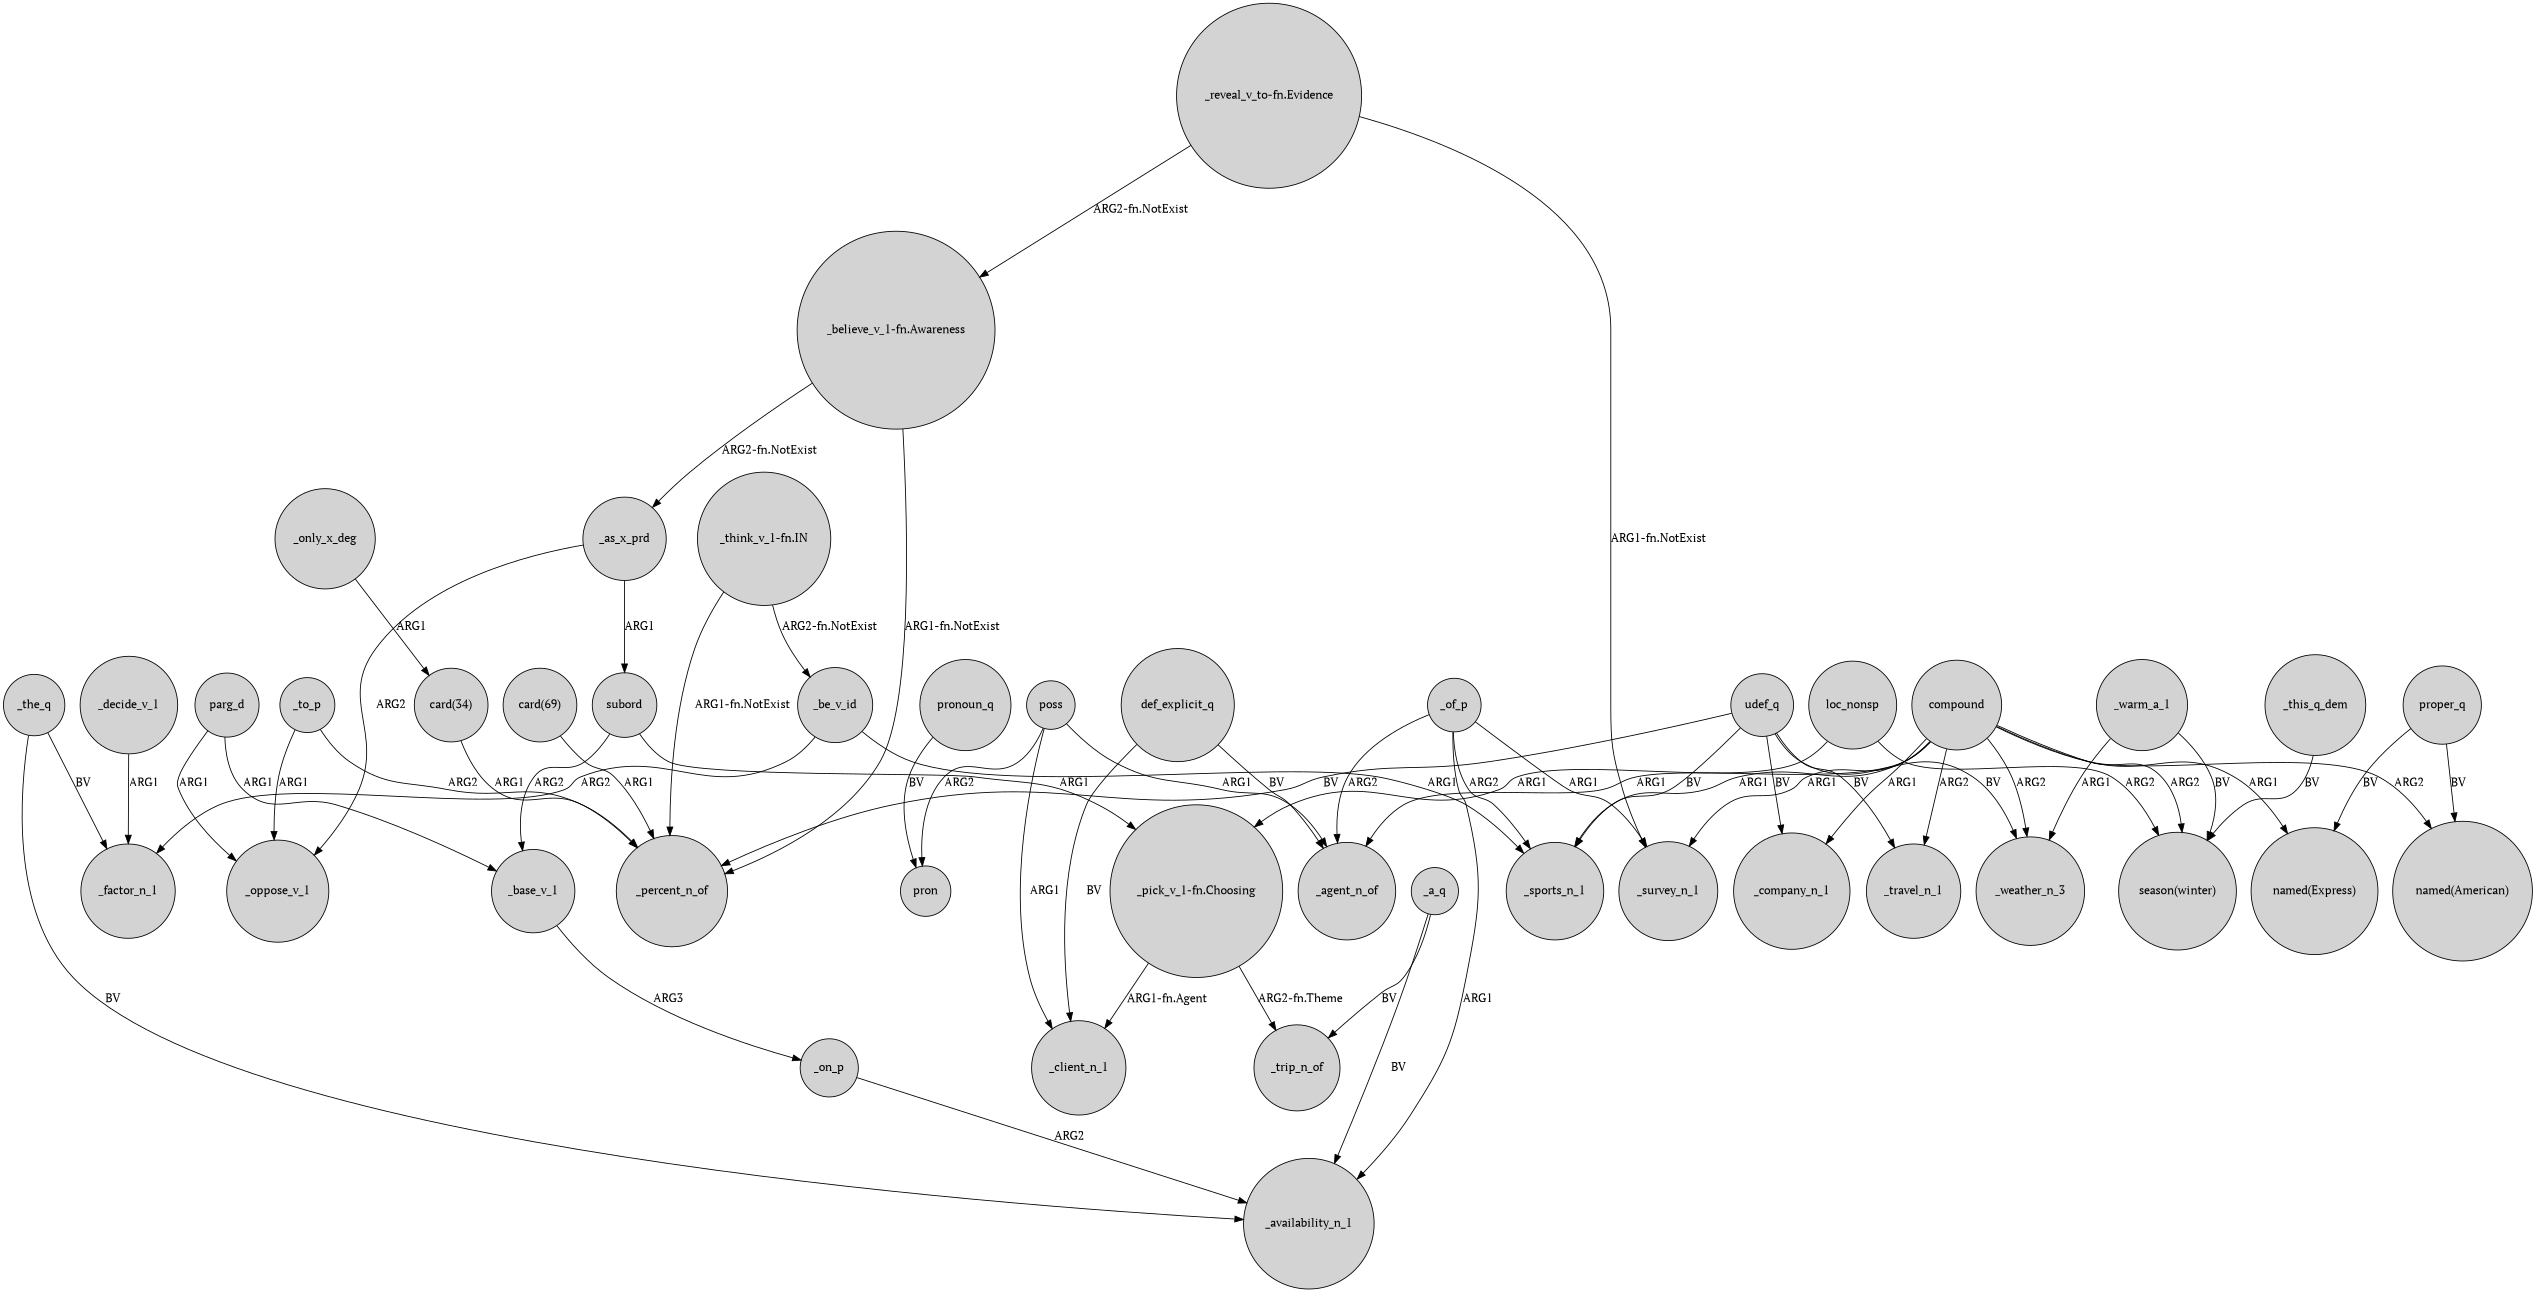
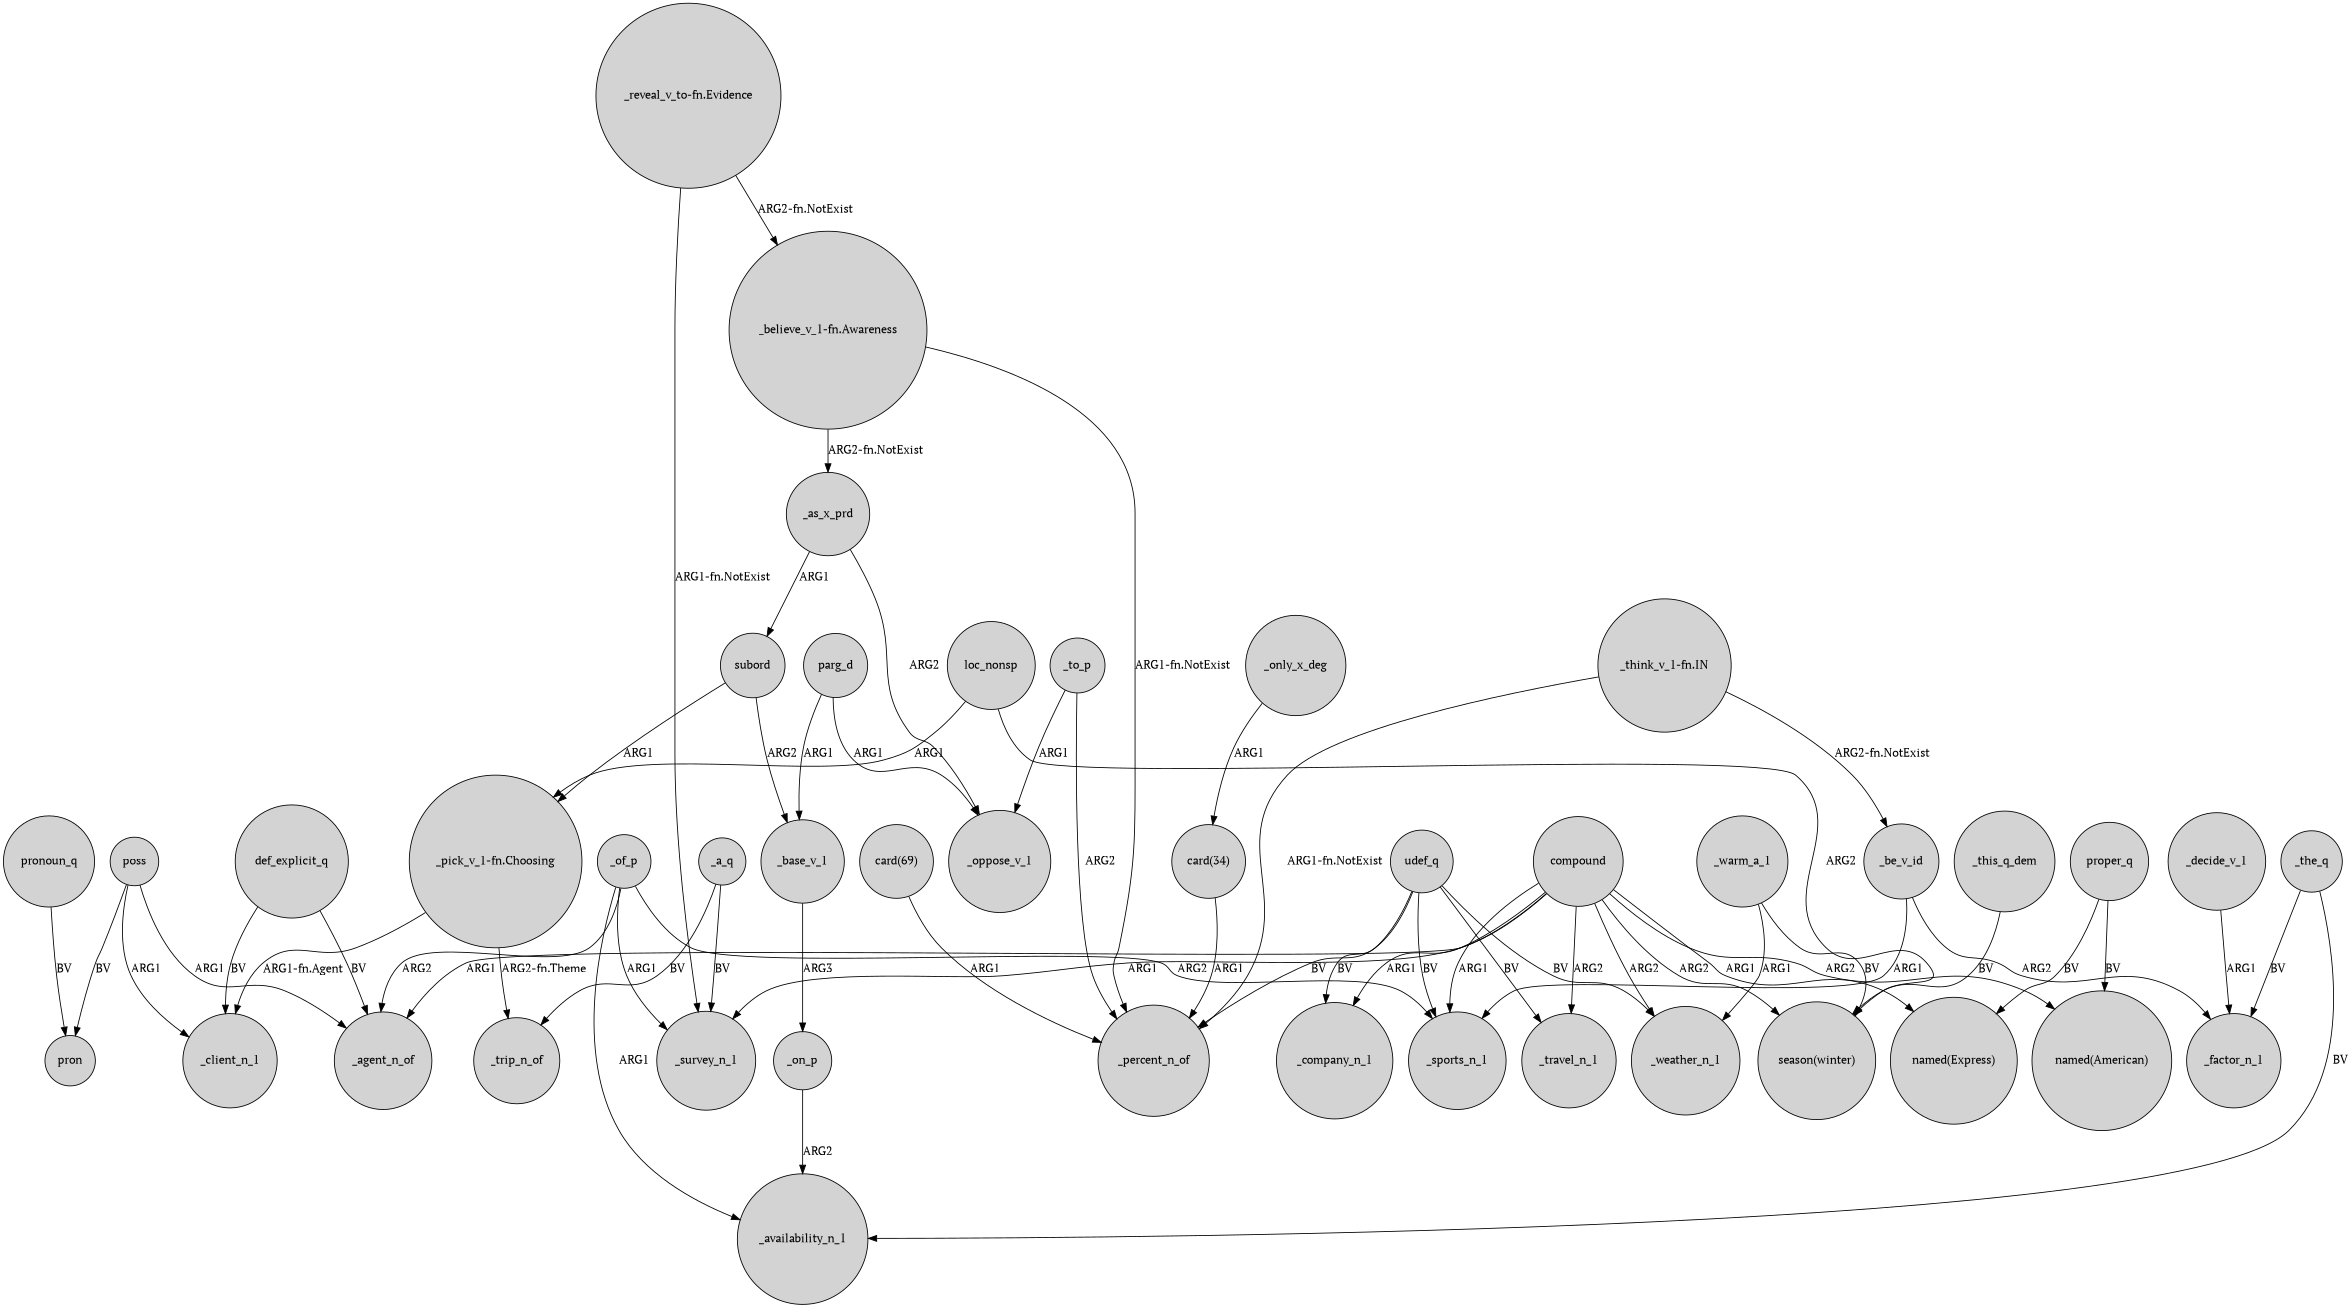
edge "poss" -> "pron": label "ARG2" -> "BV"
node "_weather_n_3": label "_weather_n_3" -> "_weather_n_1"
edge "_a_q" -> "_availability_n_1": now "_a_q" -> "_survey_n_1"
